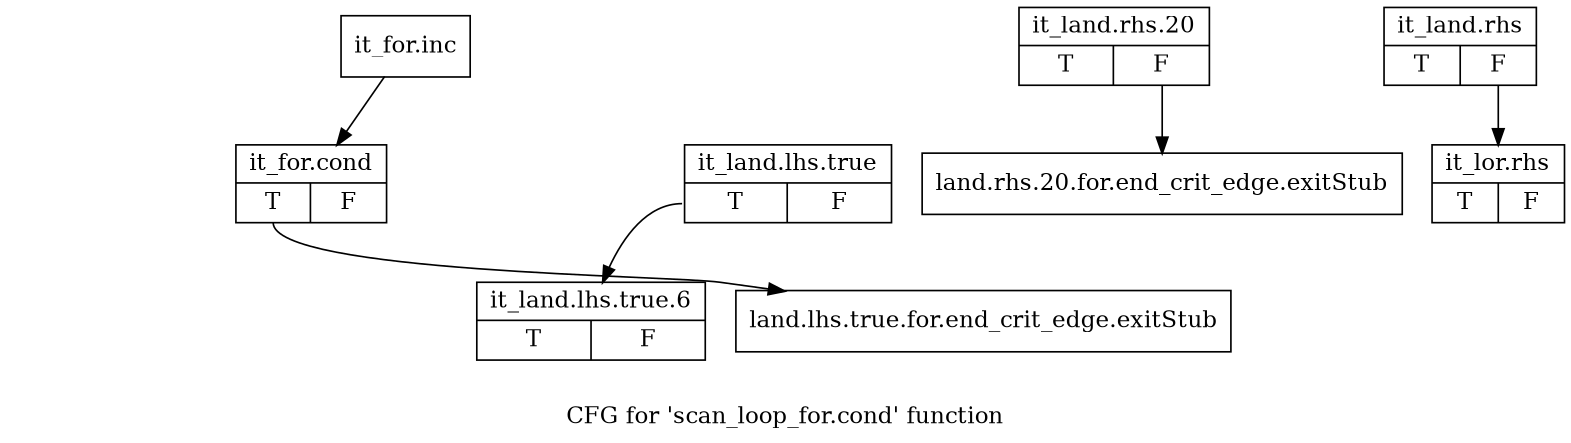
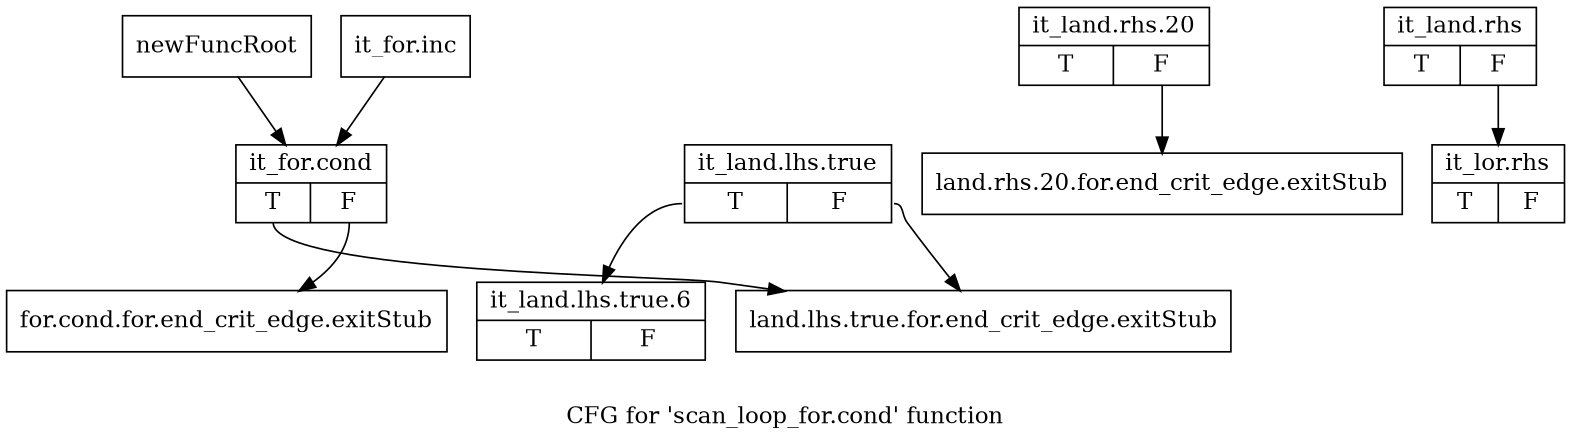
node "newFuncRoot": added
edge "it_land.lhs.true" -> "land.lhs.true.for.end_crit_edge.exitStub": added
node "for.cond.for.end_crit_edge.exitStub": added
